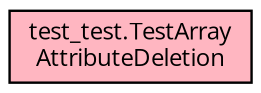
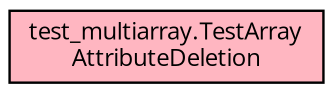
node "test_test.TestArray AttributeDeletion": label "test_test.TestArray AttributeDeletion" -> "test_multiarray.TestArray AttributeDeletion"
